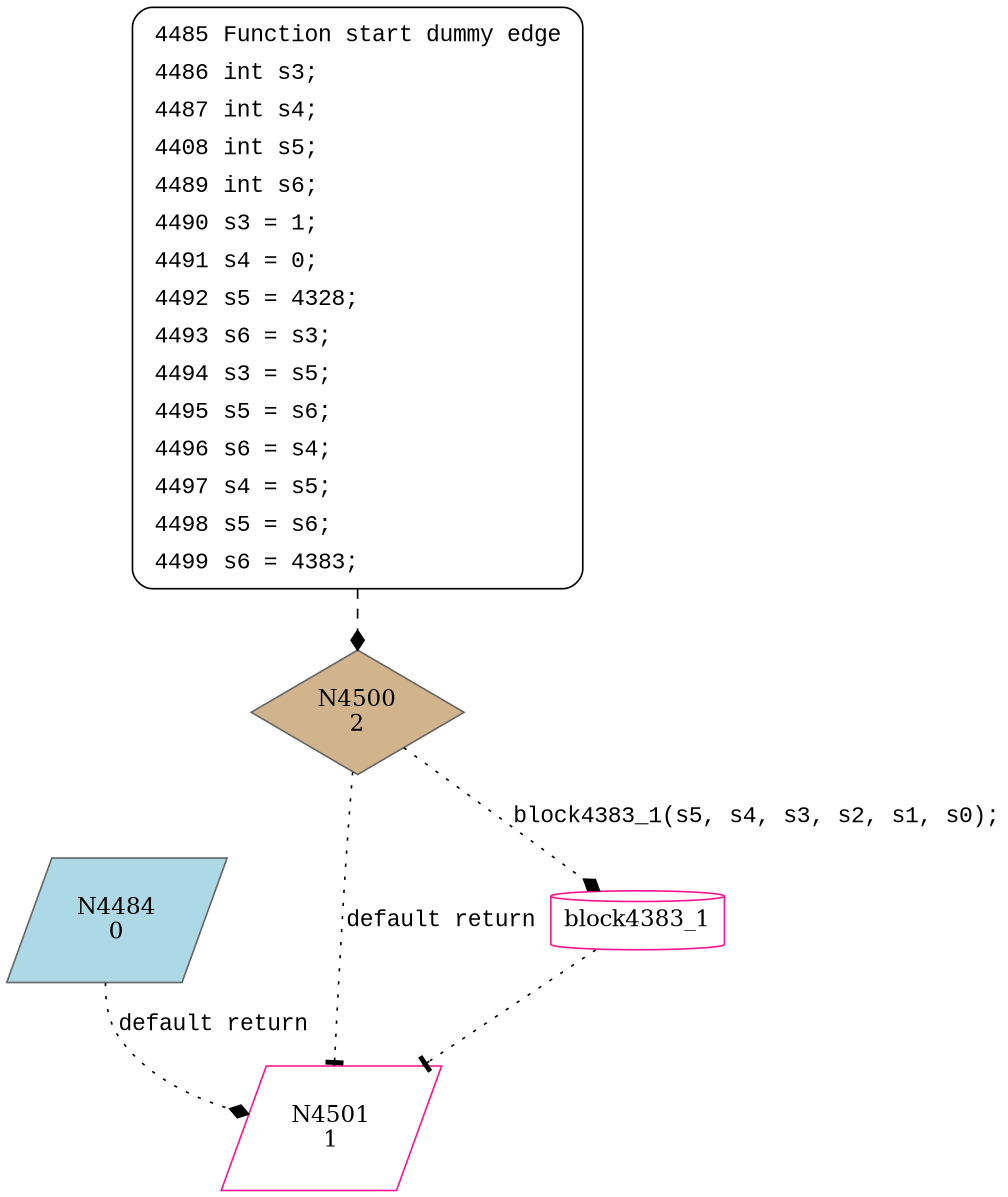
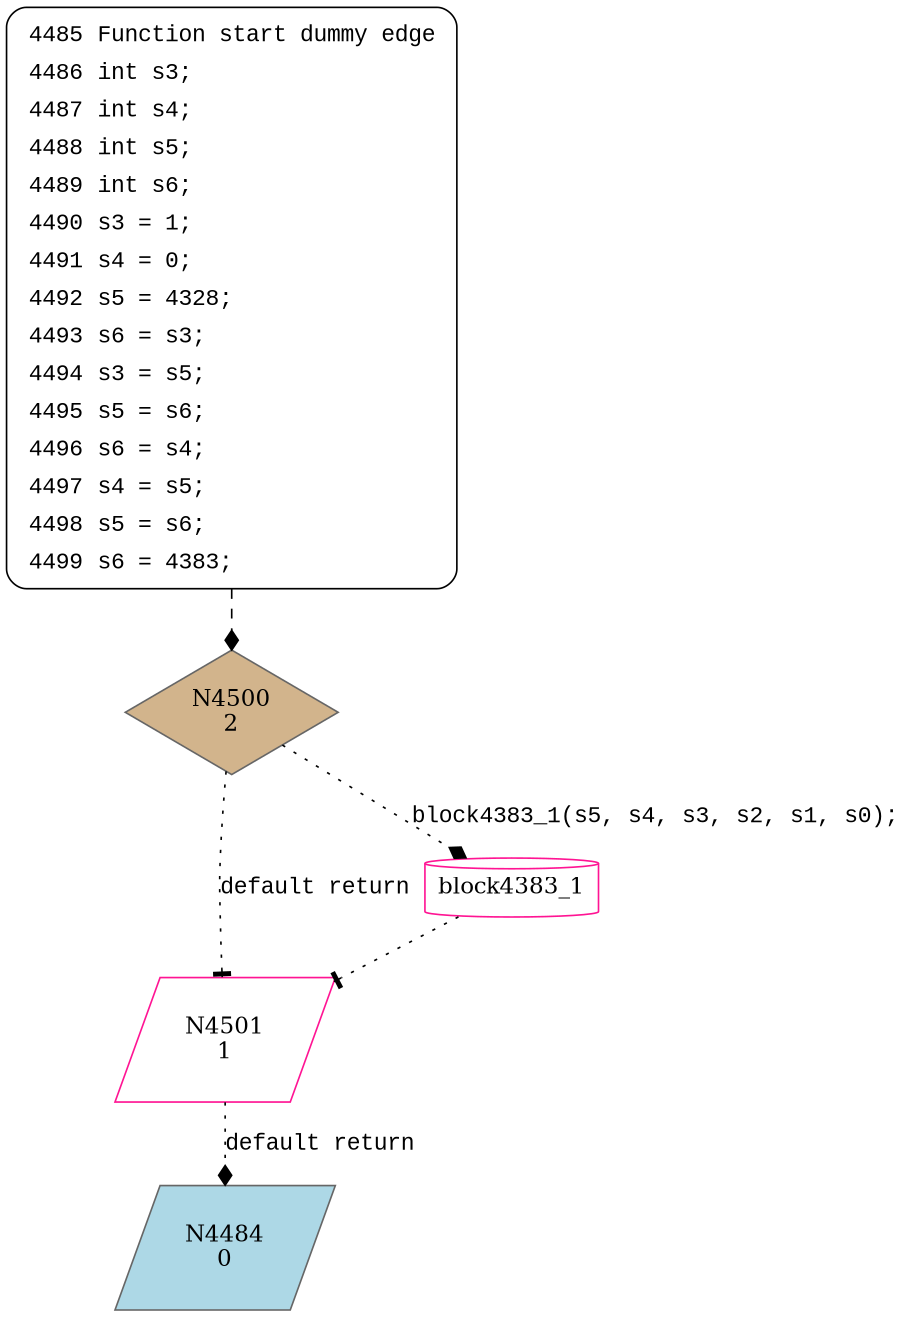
node "4485": text "4408" -> "4488"
edge "N4484 0" -> "N4501 1": reversed
